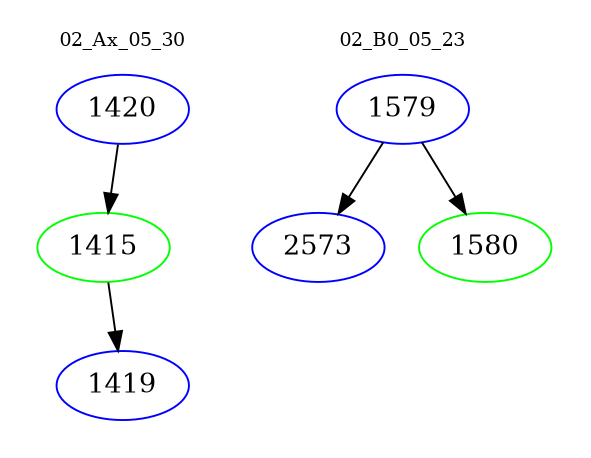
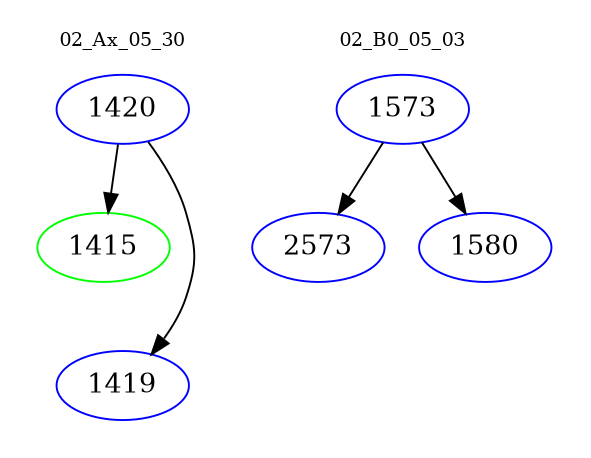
cluster "02_B0_05_23": label "02_B0_05_23" -> "02_B0_05_03"
node "1579": label "1579" -> "1573"
node "1580": color green -> blue
edge "1415" -> "1419": now "1420" -> "1419"
